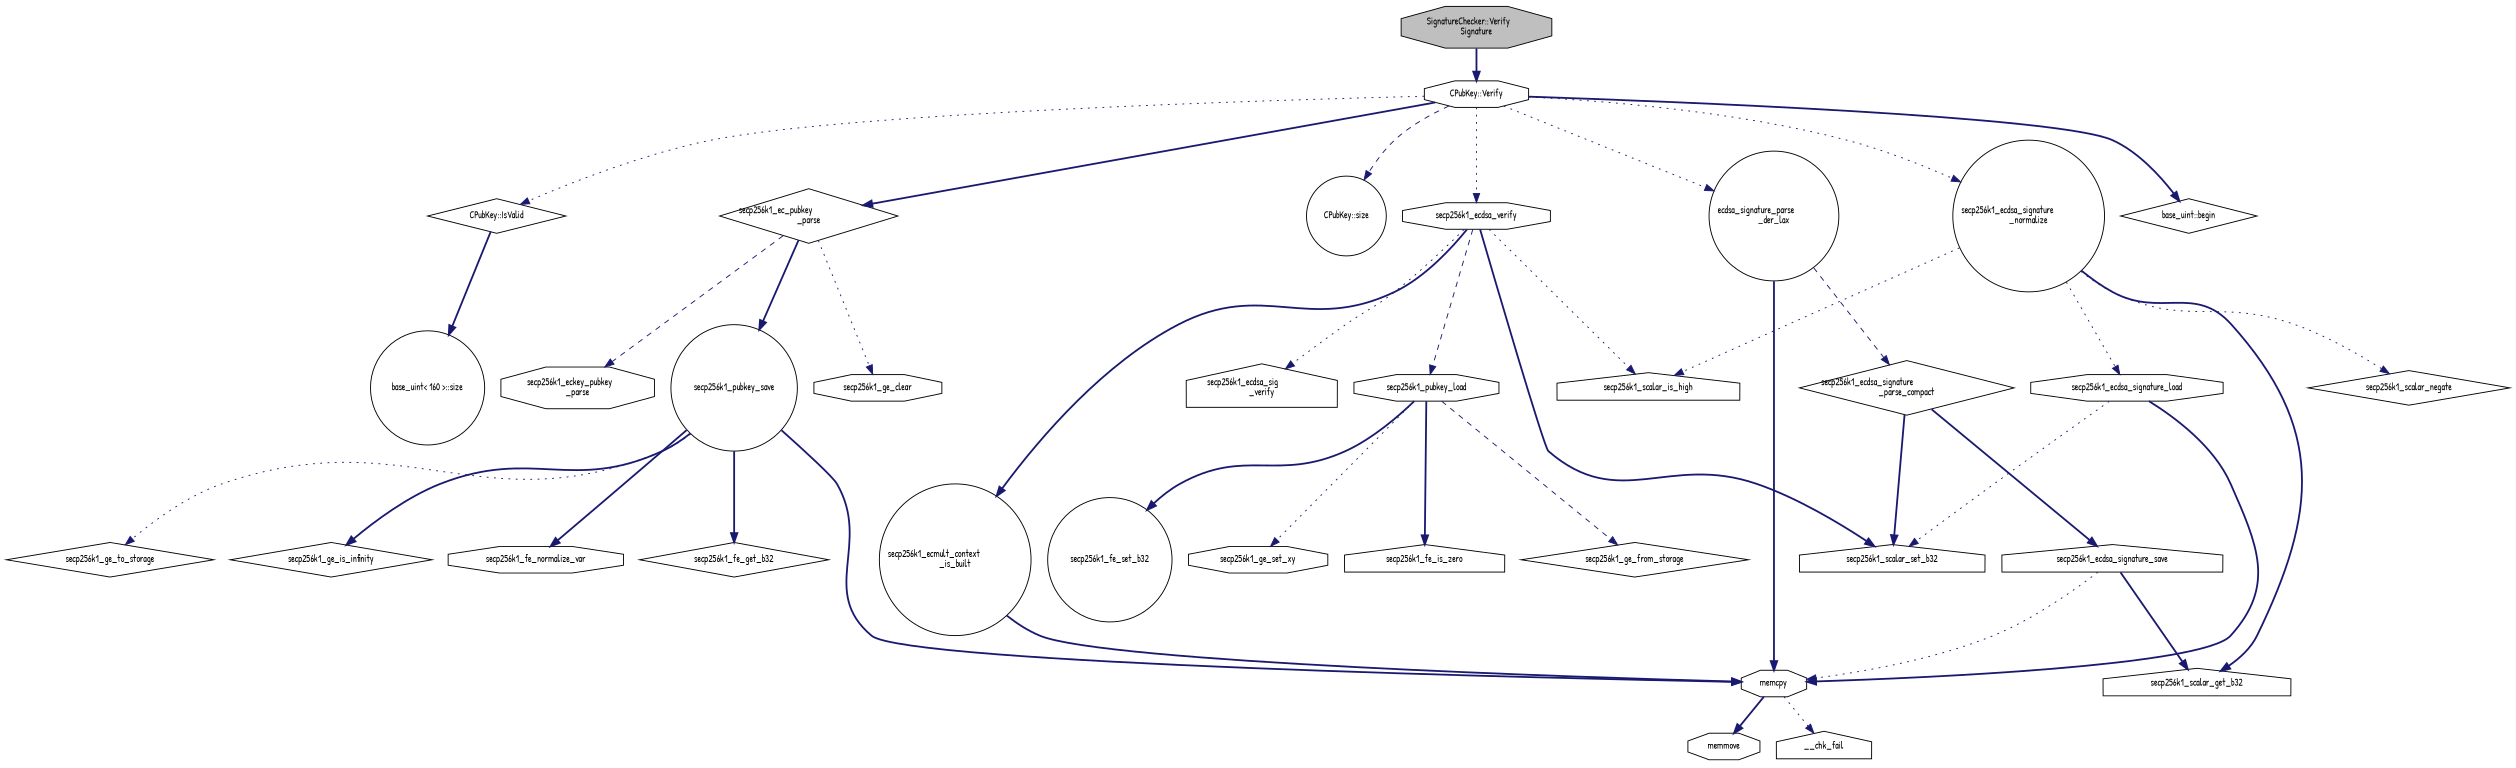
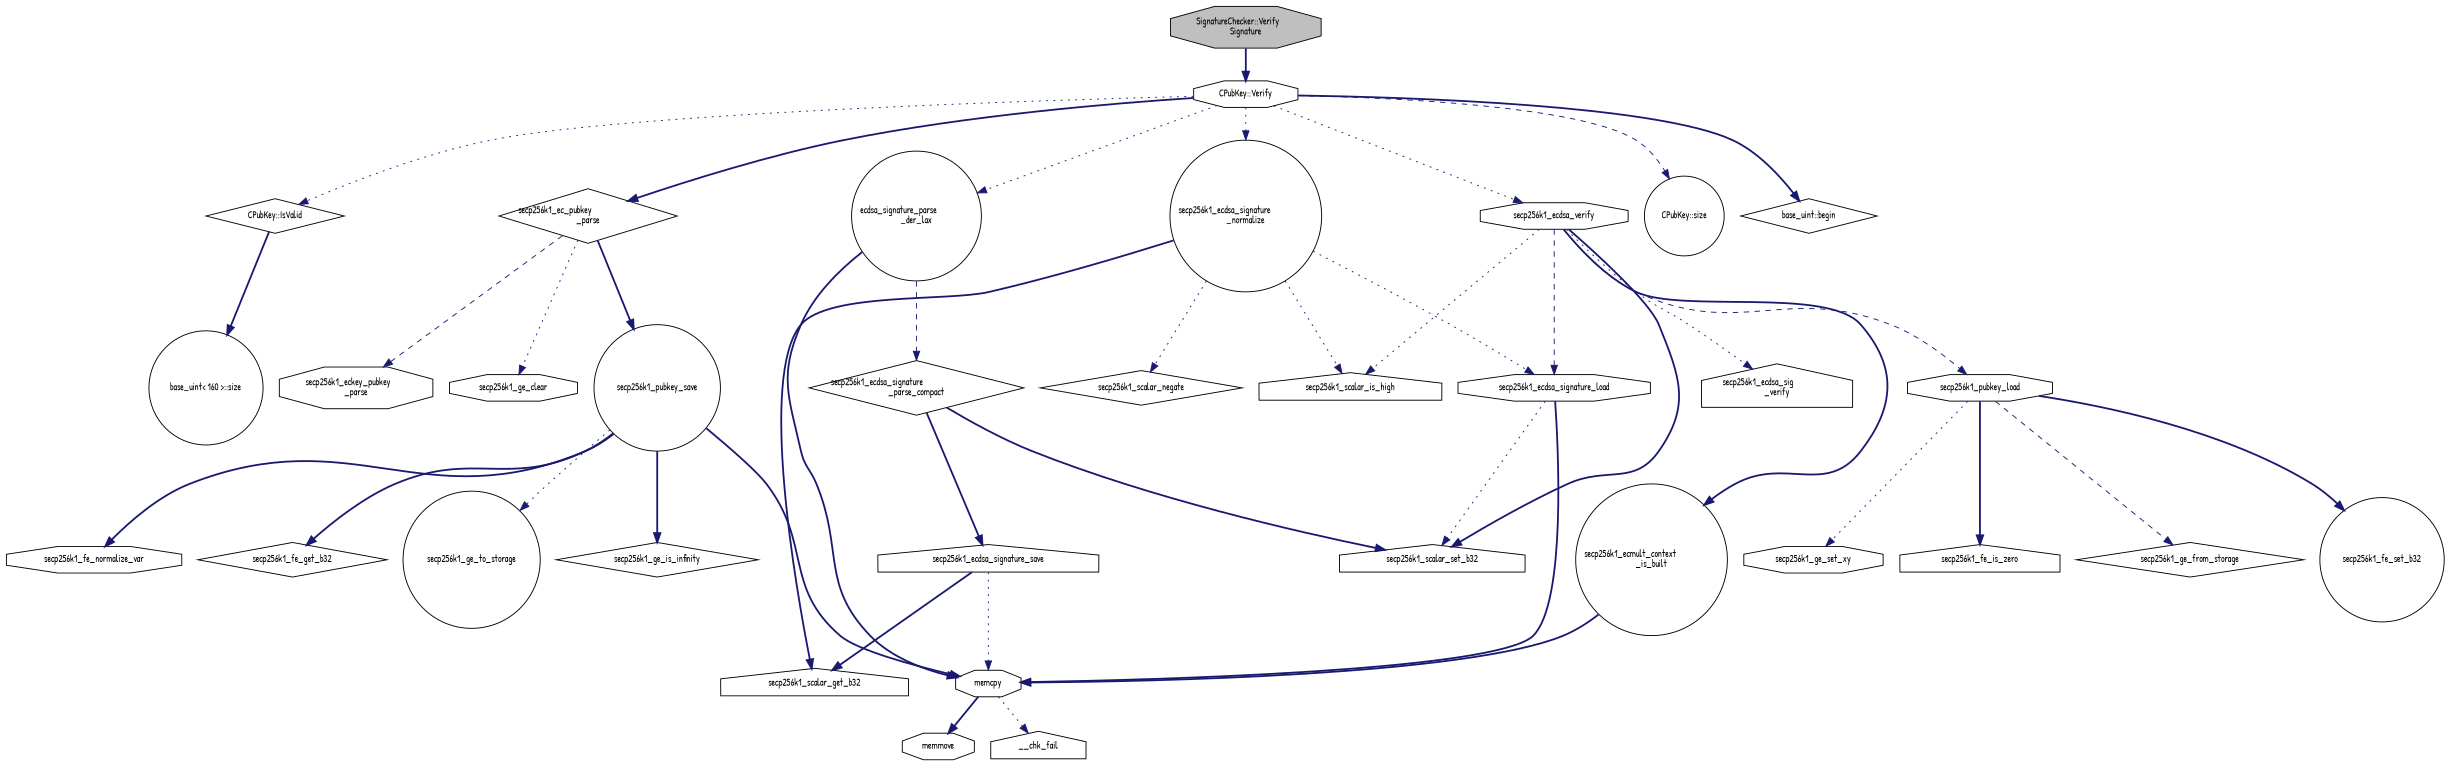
edge "secp256k1_ecdsa_verify" -> "secp256k1_ecdsa_signature_load": added
node "secp256k1_ge_to_storage": shape diamond -> circle
